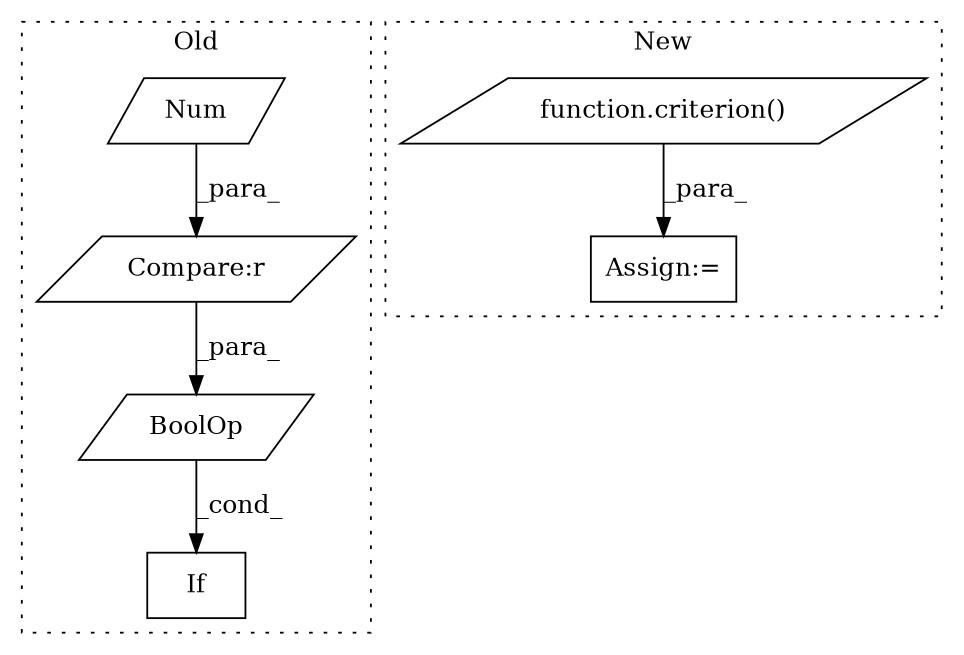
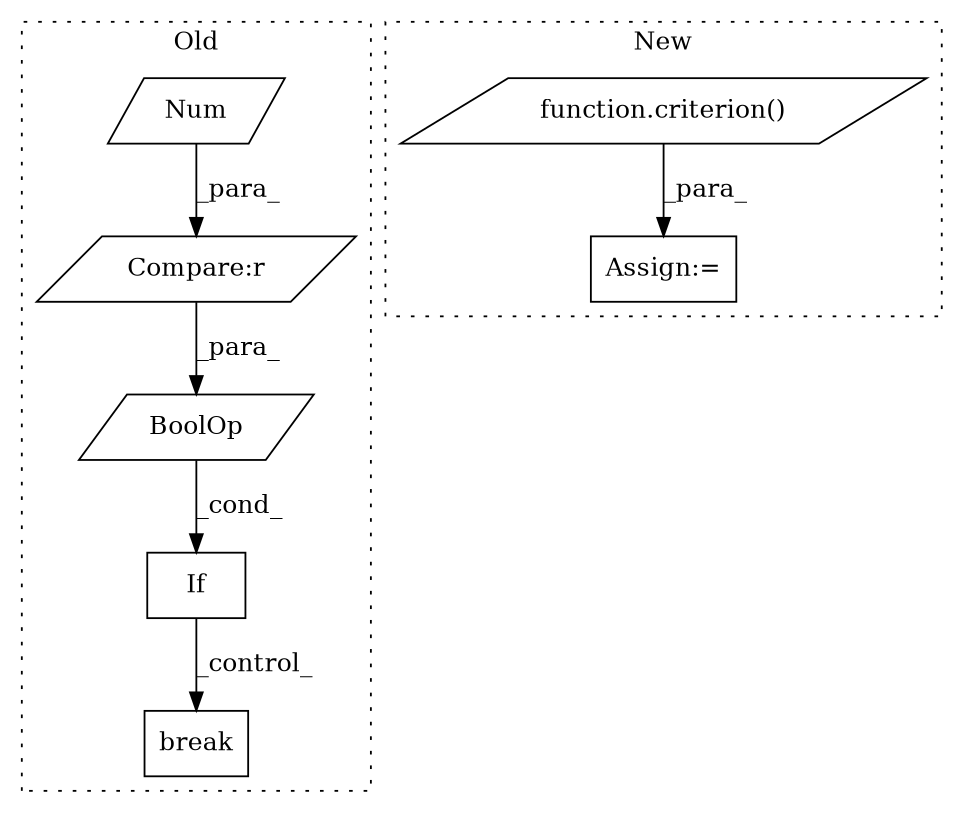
node "break": added
